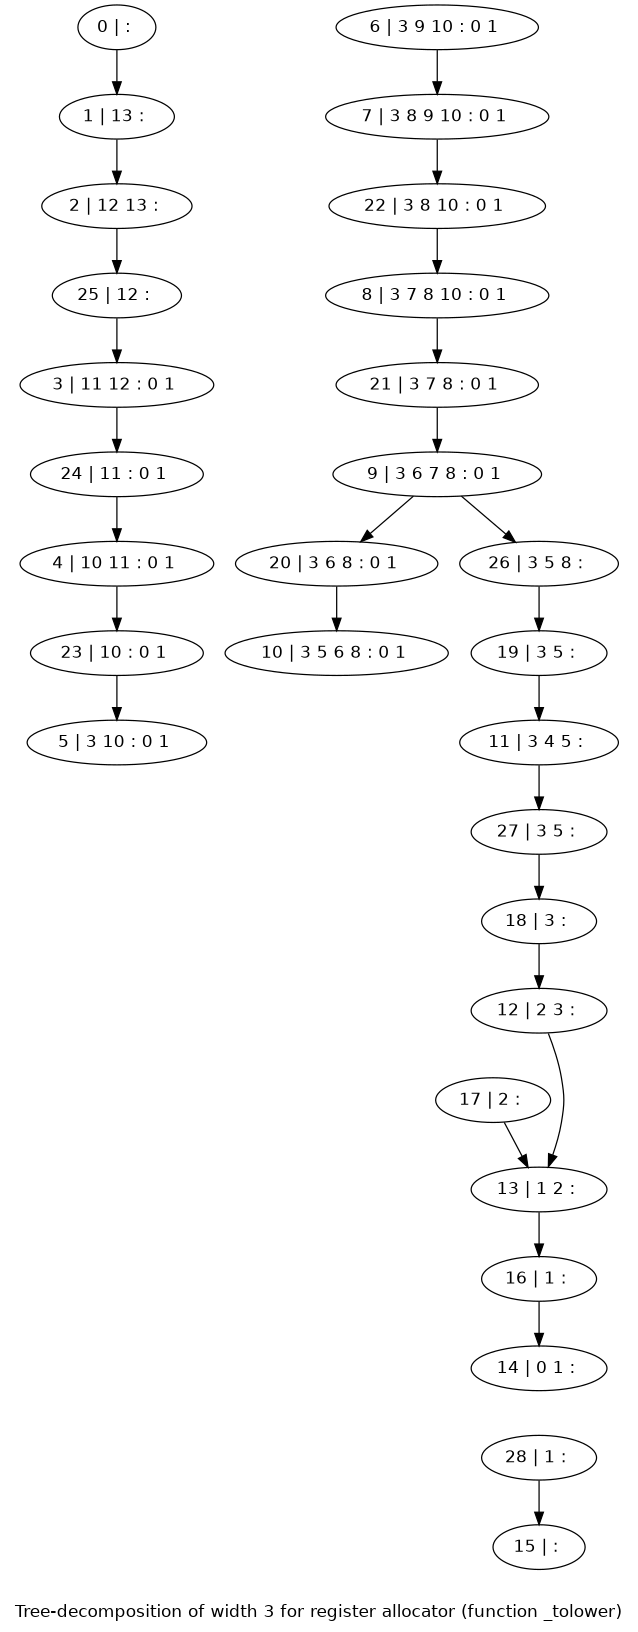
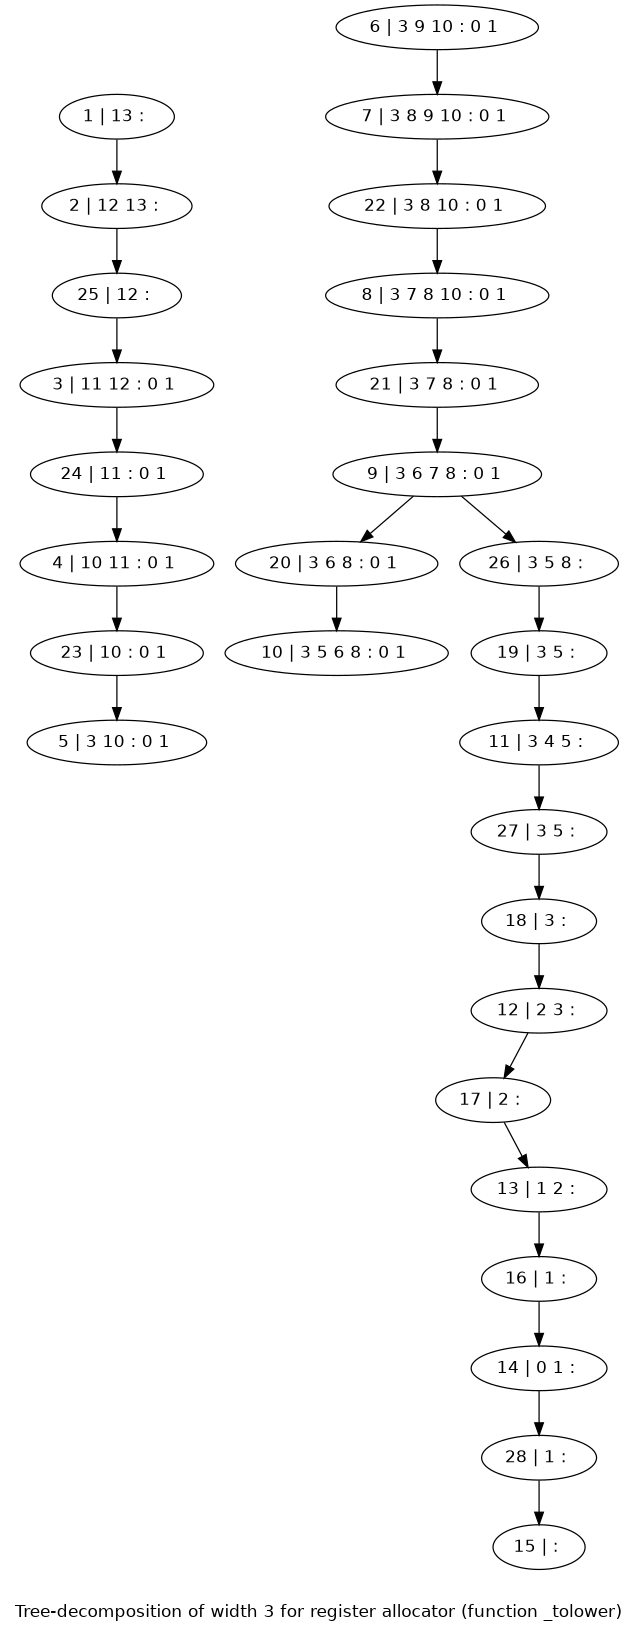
node "0 | :": removed
edge "12 | 2 3 :" -> "13 | 1 2 :": now "12 | 2 3 :" -> "17 | 2 :"
edge "14 | 0 1 :" -> "28 | 1 :": added
